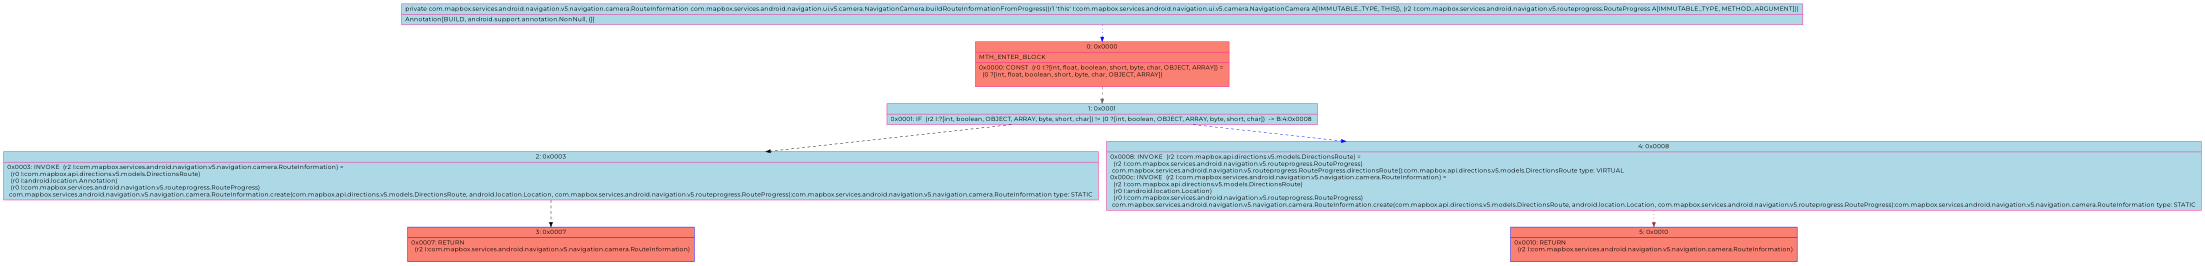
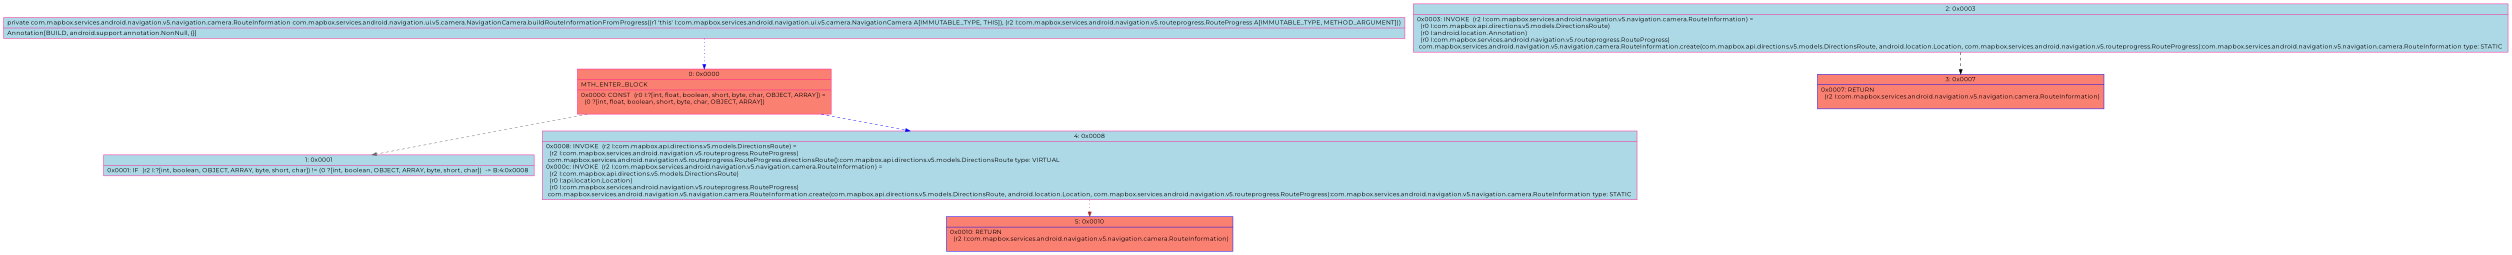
edge "1: 0x0001" -> "4: 0x0008": now "0: 0x0000" -> "4: 0x0008"
edge "1: 0x0001" -> "2: 0x0003": removed
node "4: 0x0008": text "(r0 I:android.location.Location)" -> "(r0 I:api.location.Location)"
